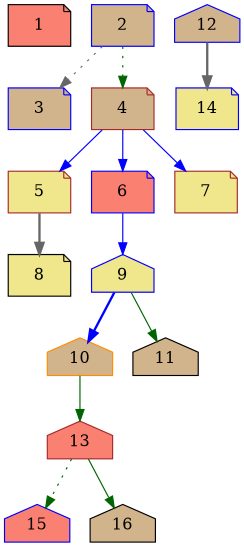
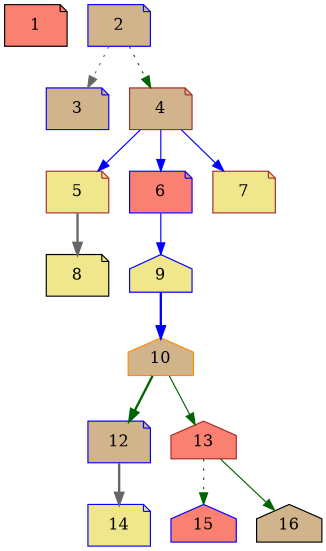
node "12": shape house -> note
node "11": removed
edge "10" -> "12": added
